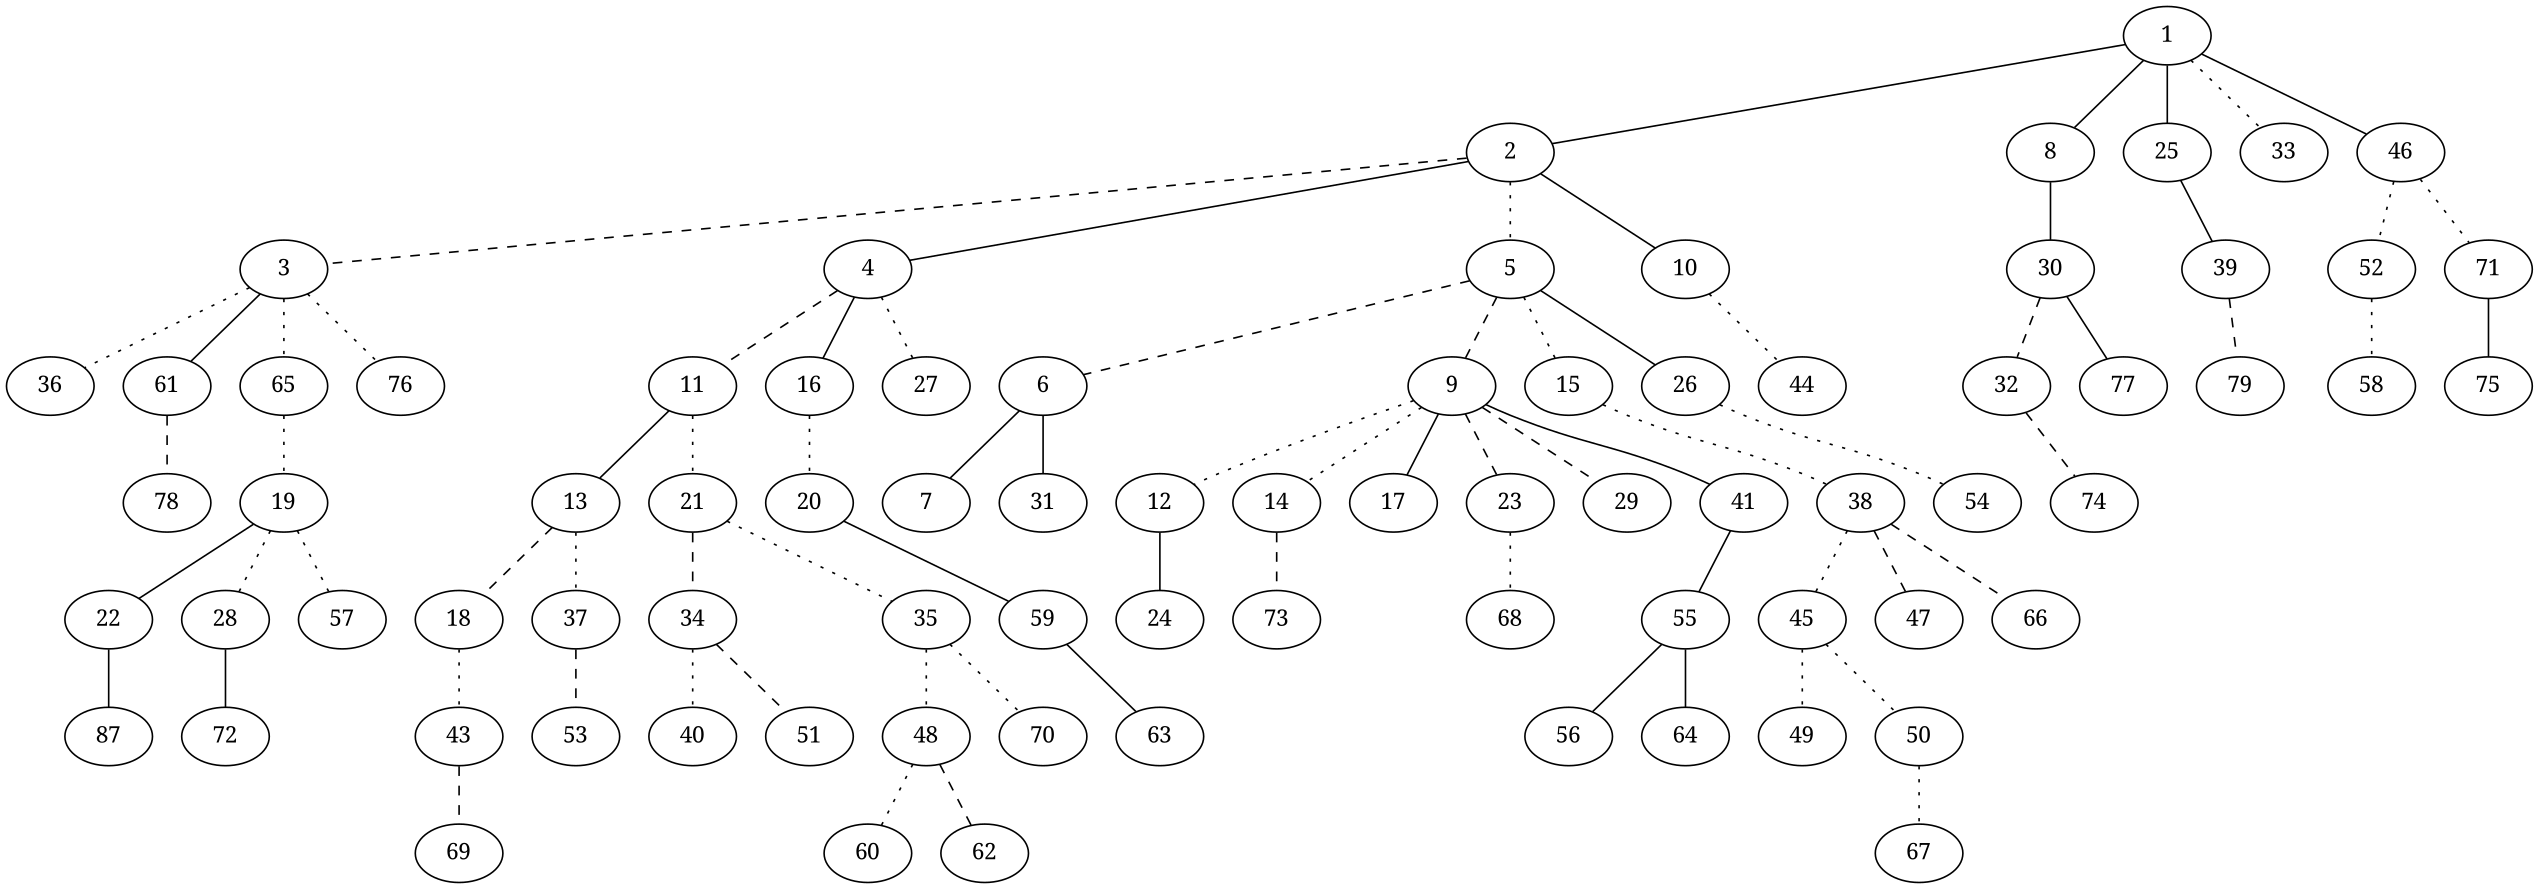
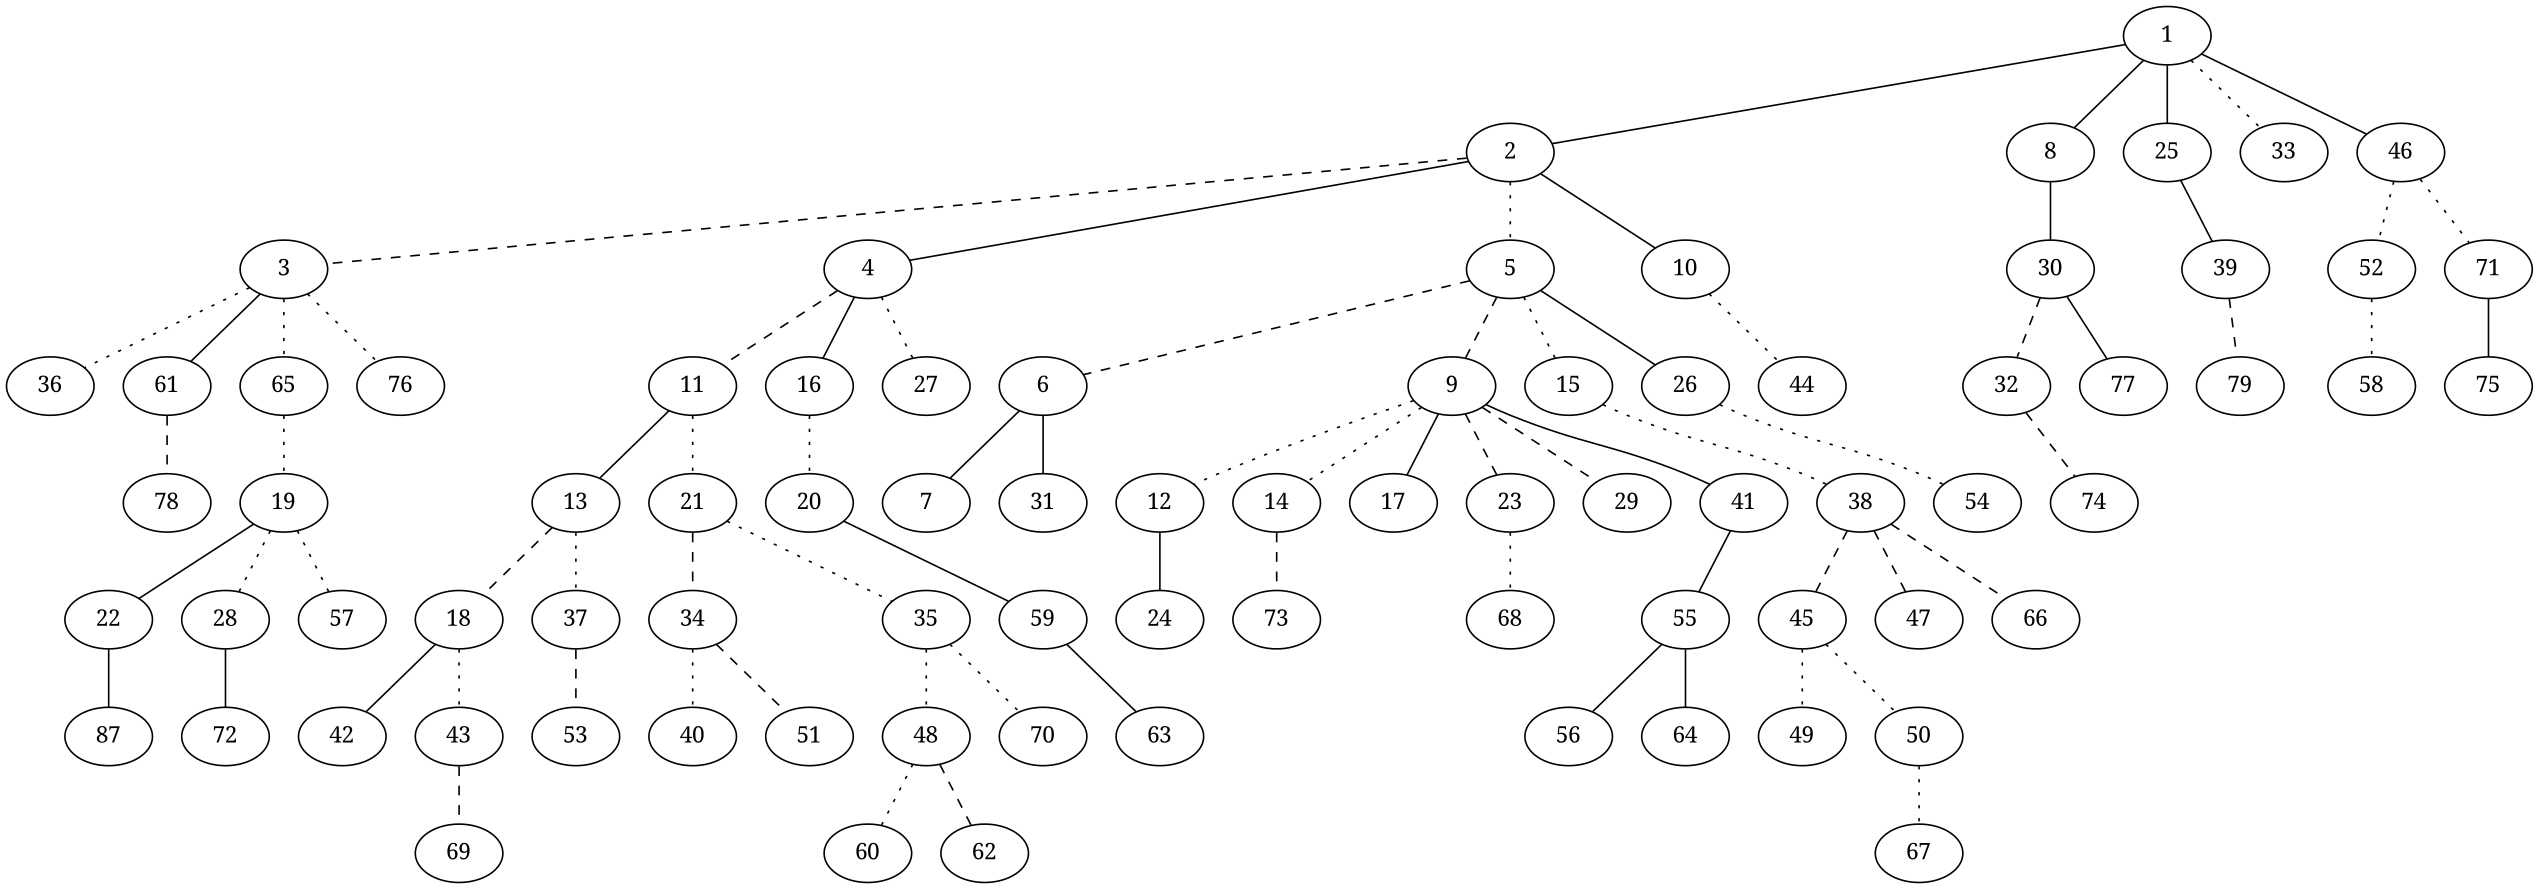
edge "38" -- "45": style dotted -> dashed
node "42": added
